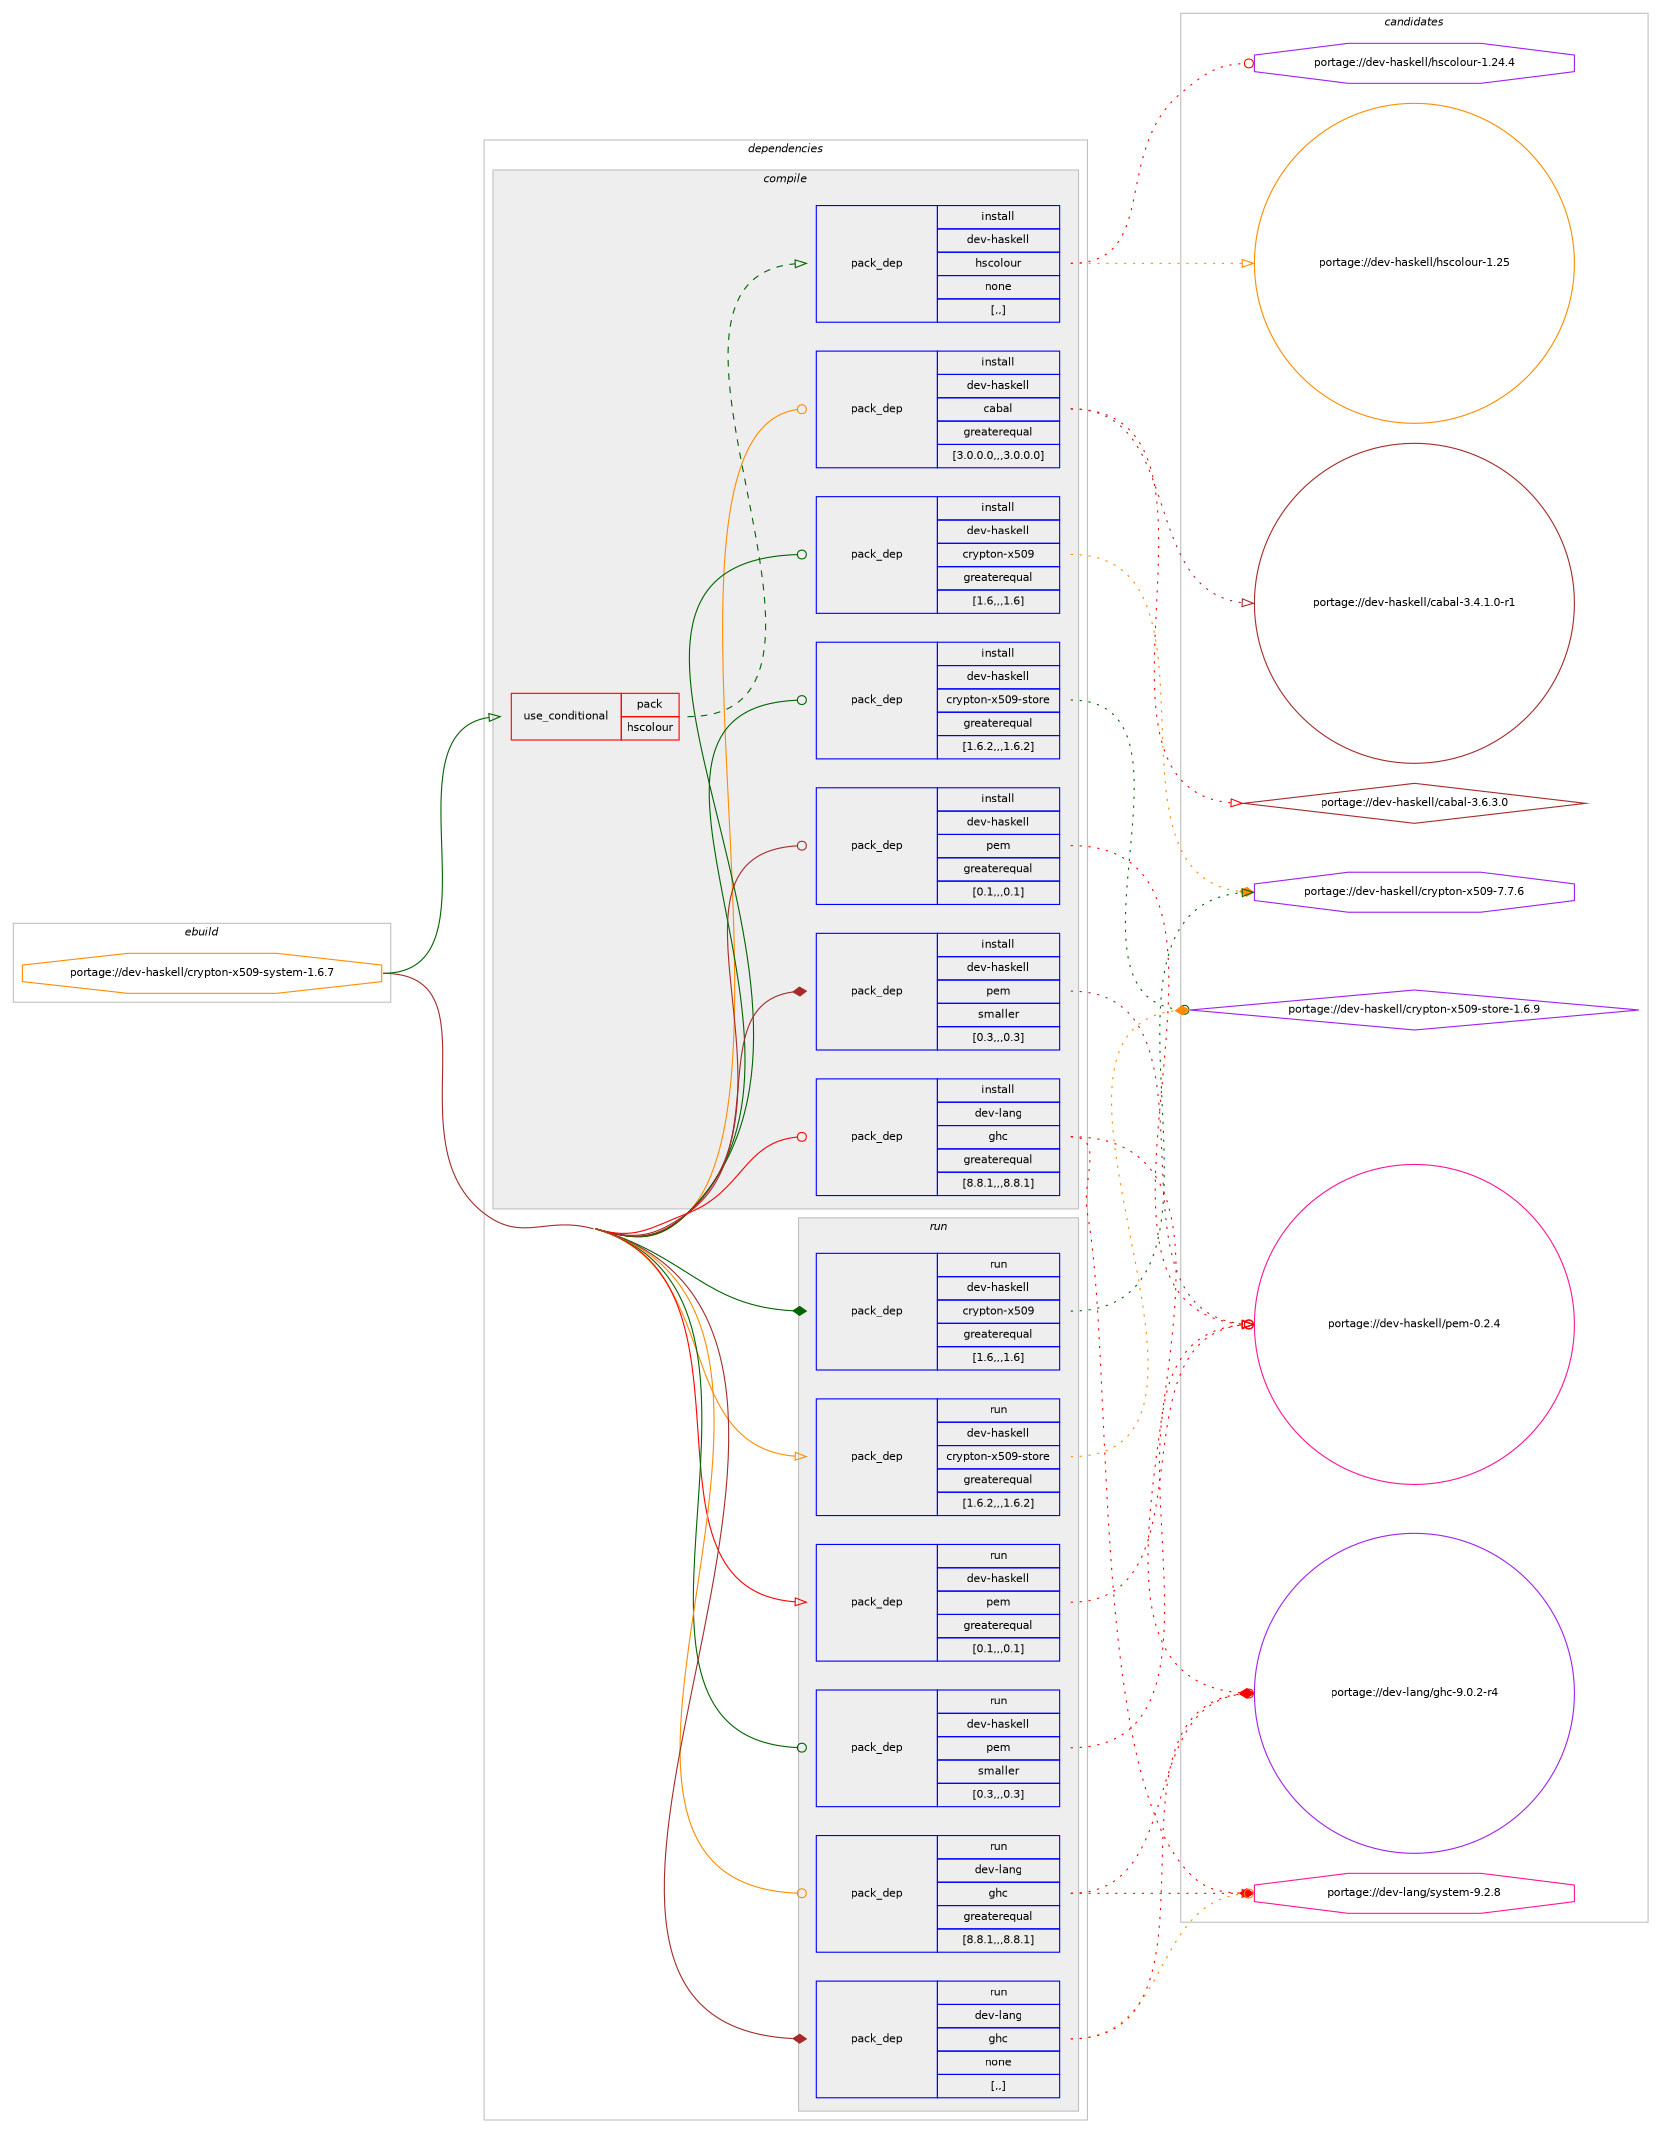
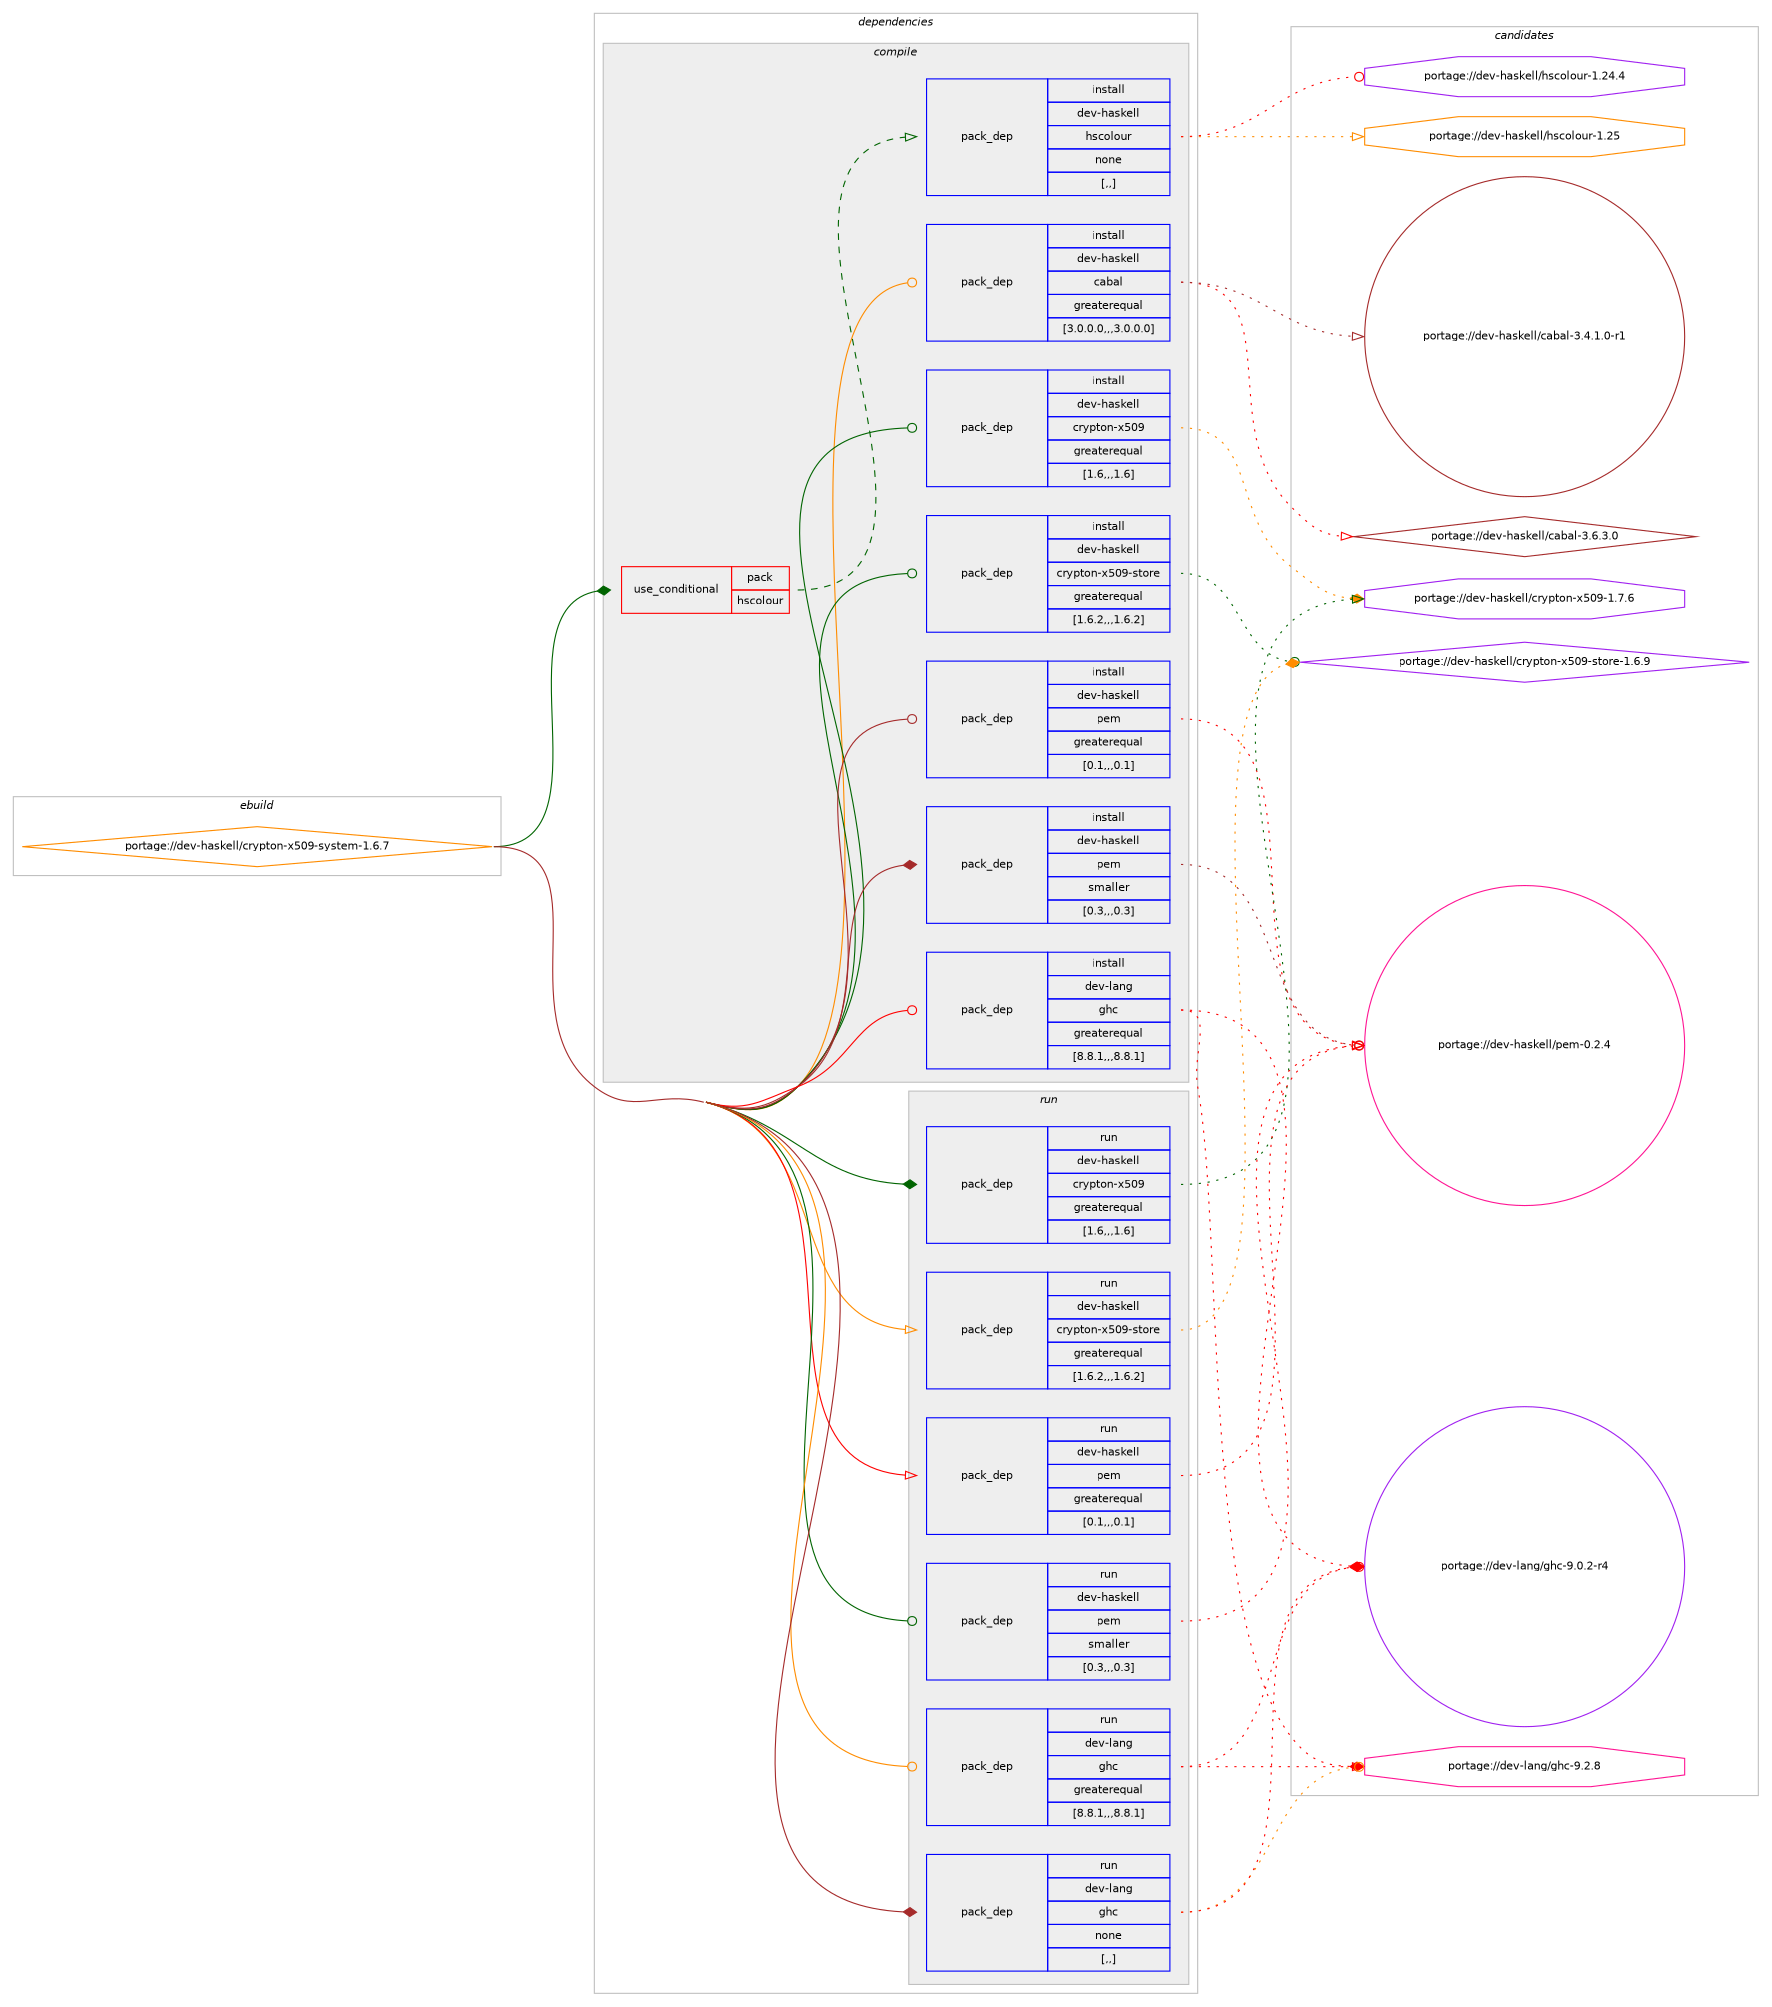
node "portage://dev-haskell/hscolour-1.25": shape circle -> octagon
edge "portage://dev-haskell/crypton-x509-system-1.6.7" -> "use_conditional": arrowhead onormal -> diamond
node "portage://dev-haskell/crypton-x509-7.7.6": label "portage://dev-haskell/crypton-x509-7.7.6" -> "portage://dev-haskell/crypton-x509-1.7.6"
node "portage://dev-haskell/crypton-x509-system-1.6.7": shape octagon -> diamond
node "portage://dev-lang/system-9.2.8": label "portage://dev-lang/system-9.2.8" -> "portage://dev-lang/ghc-9.2.8"
